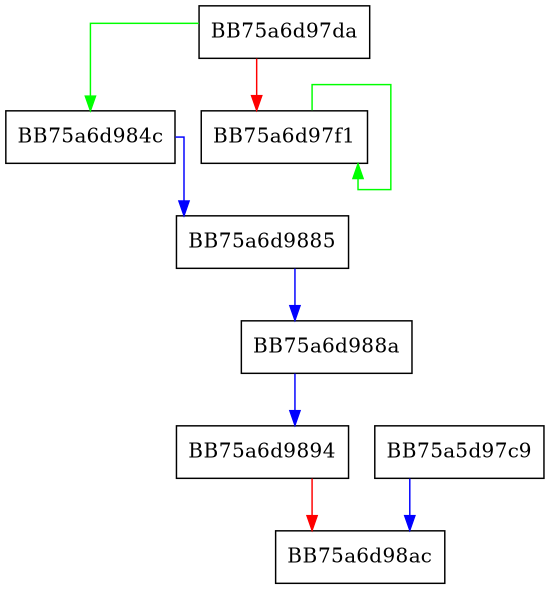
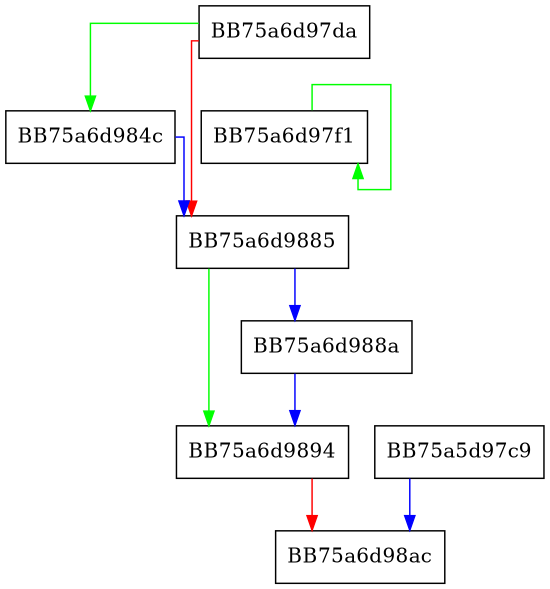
edge "BB75a6d97da" -> "BB75a6d97f1": now "BB75a6d97da" -> "BB75a6d9885"
edge "BB75a6d9885" -> "BB75a6d9894": added
